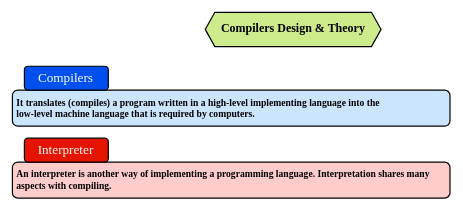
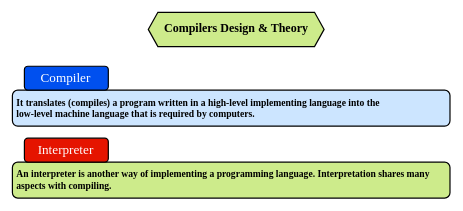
node "Compilers Design & Theory": moved (293, 29) -> (236, 29)
node "Compilers": label "Compilers" -> "Compiler"
node "An interpreter is another way of implementing a programming language. Interpretation shares many aspects with compiling.": fillcolor #ffcccc -> #cdeb8b
